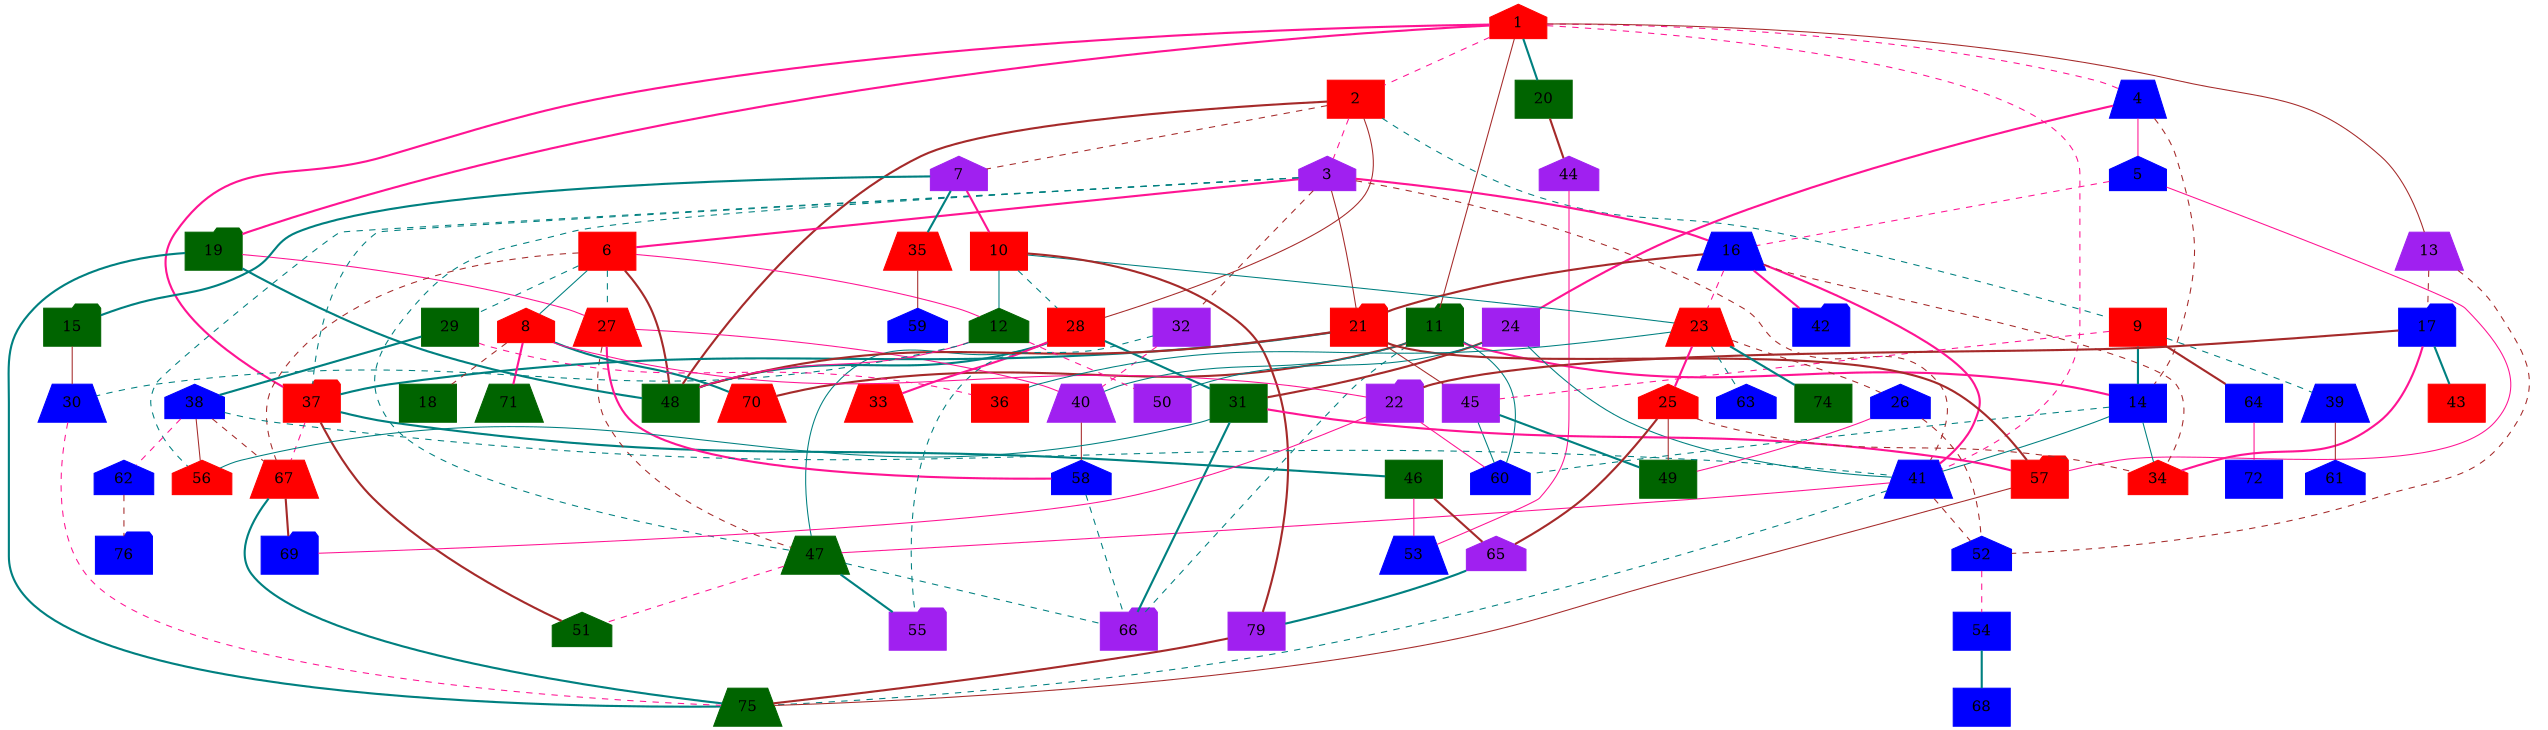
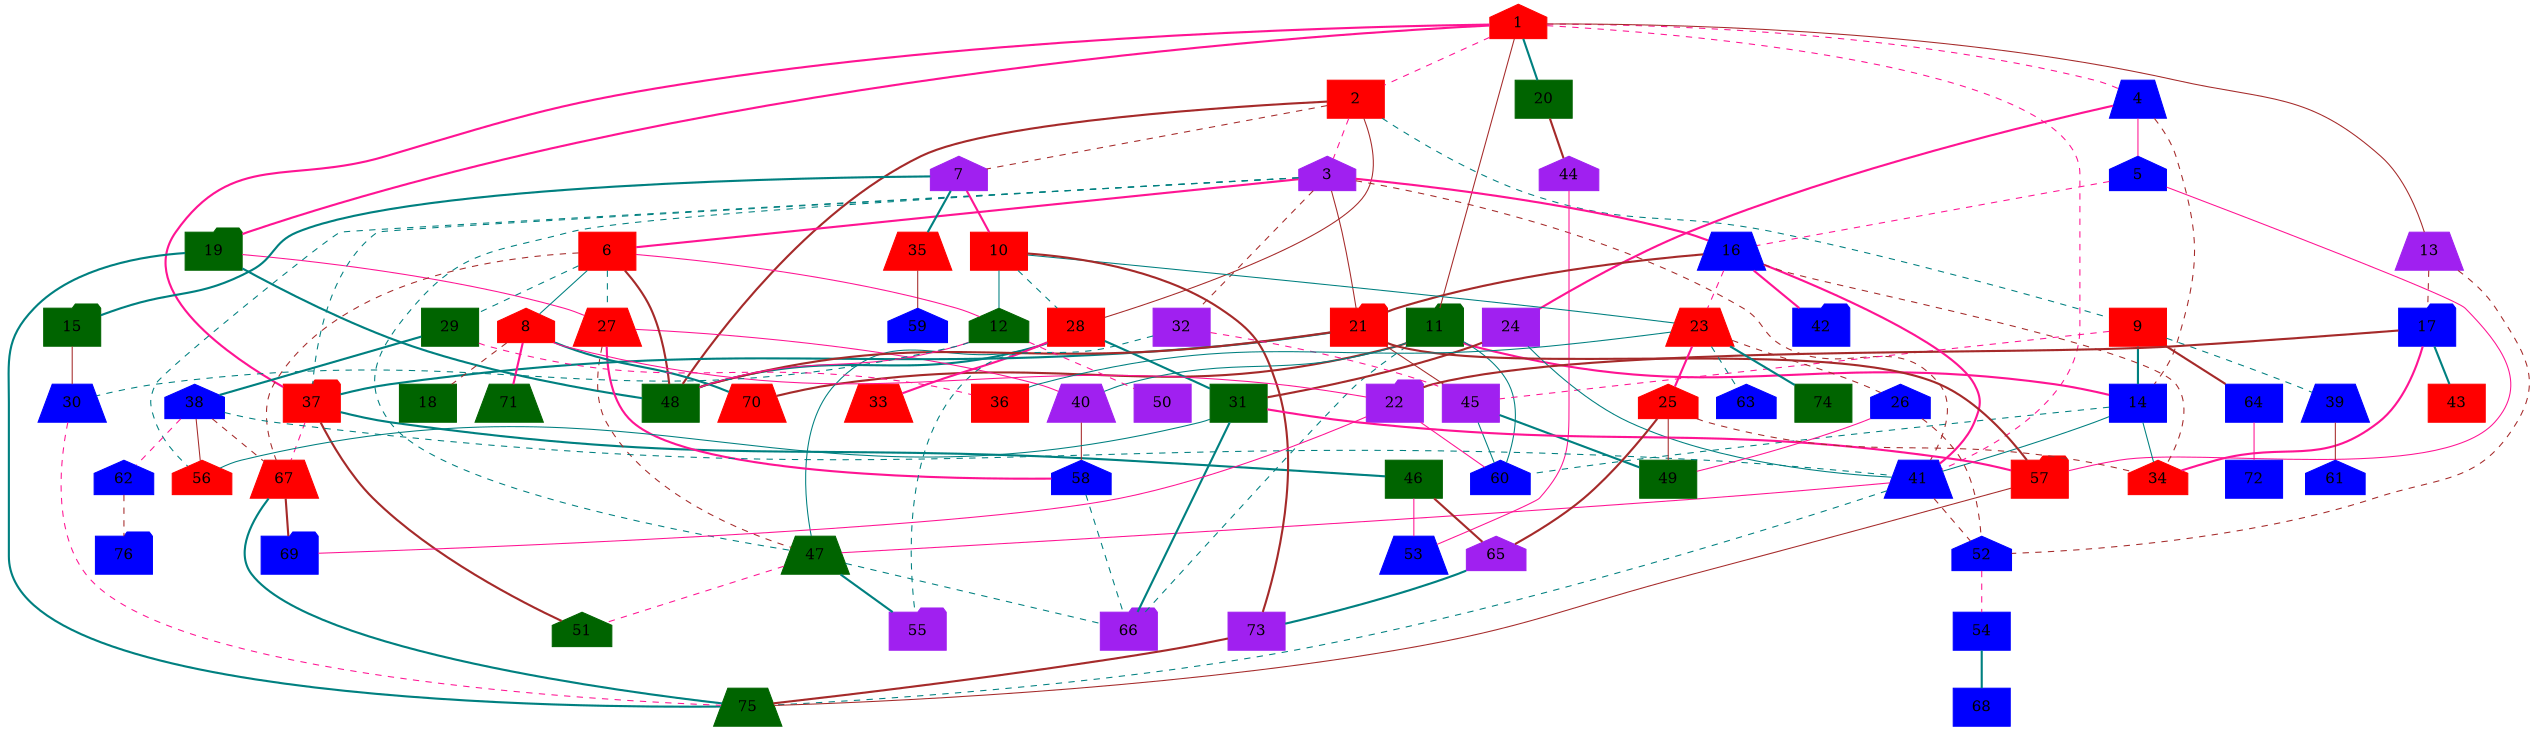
edge "24" -- "50": removed
edge "32" -- "40": now "32" -- "45"
node "79": label "79" -> "73"
